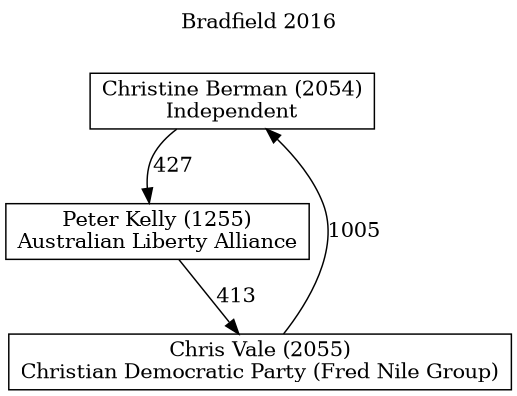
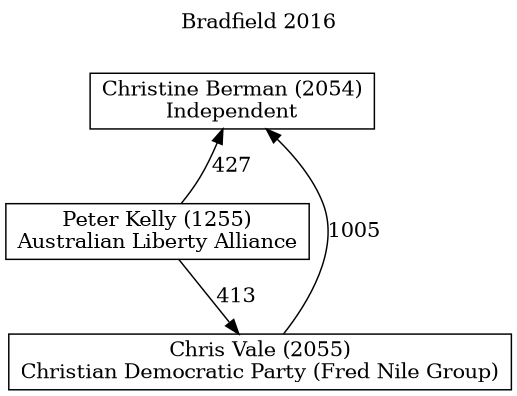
edge "Christine Berman (2054) Independent" -> "Peter Kelly (1255) Australian Liberty Alliance": reversed
